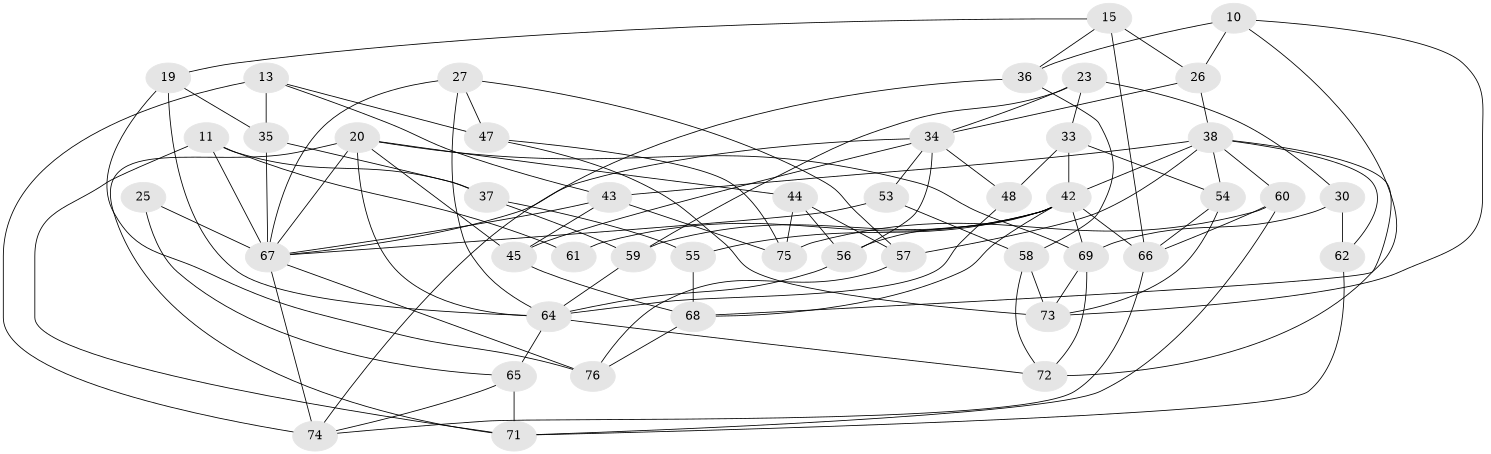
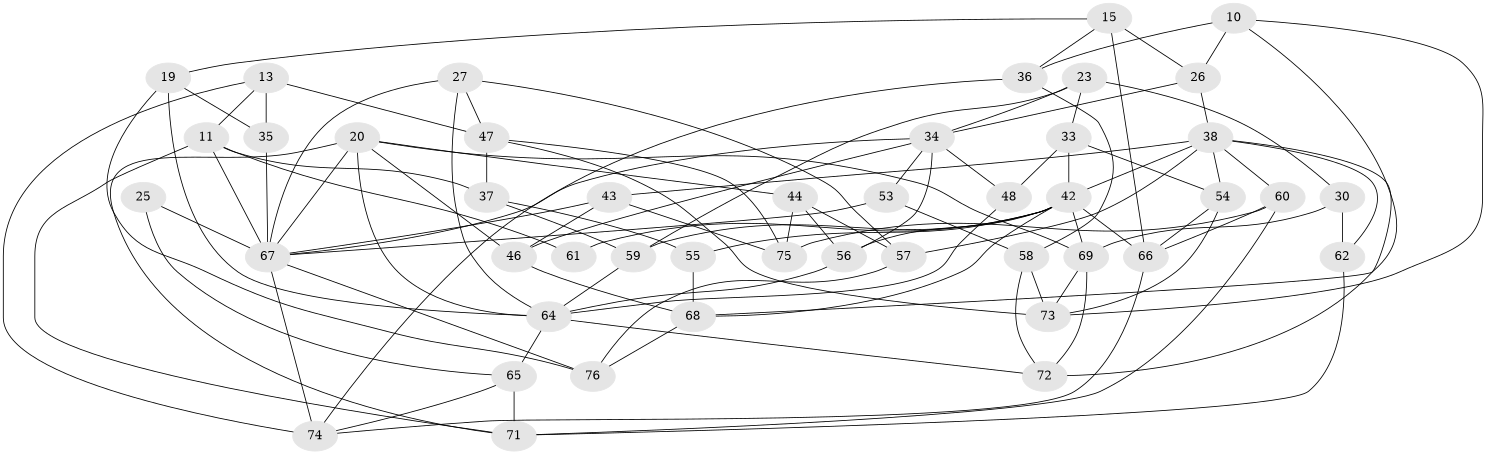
edge "13" -- "43": now "13" -- "11"
edge "35" -- "37": now "47" -- "37"
node "45": label "45" -> "46"
